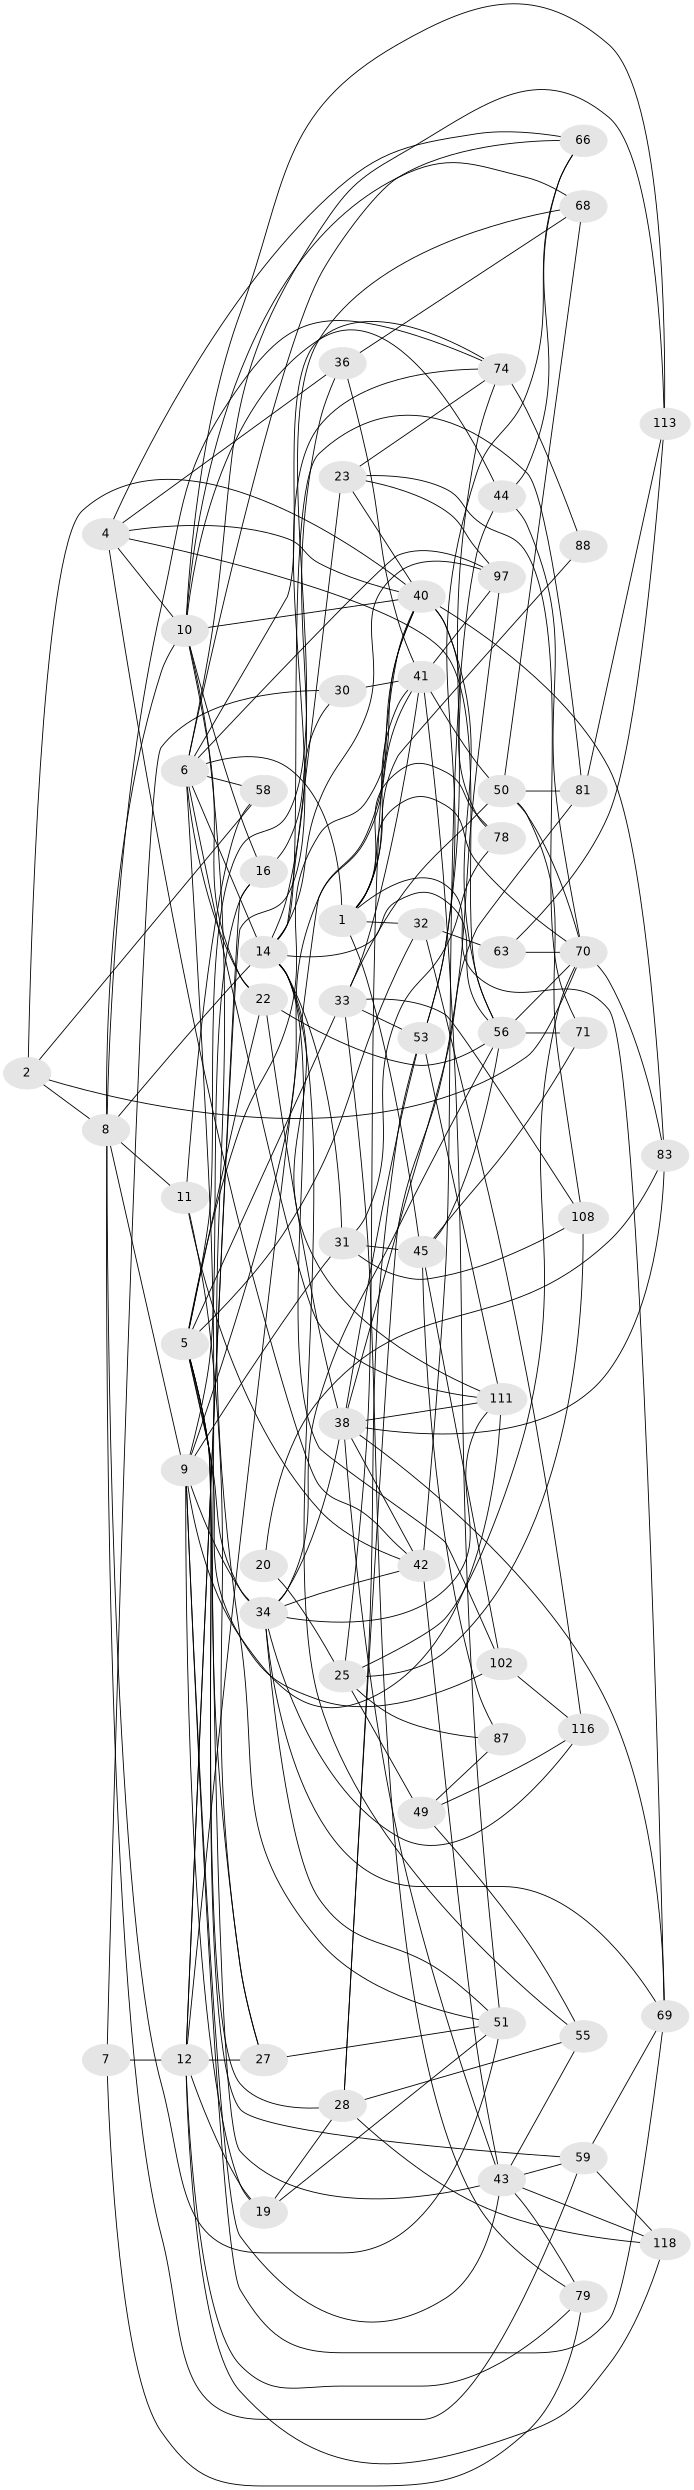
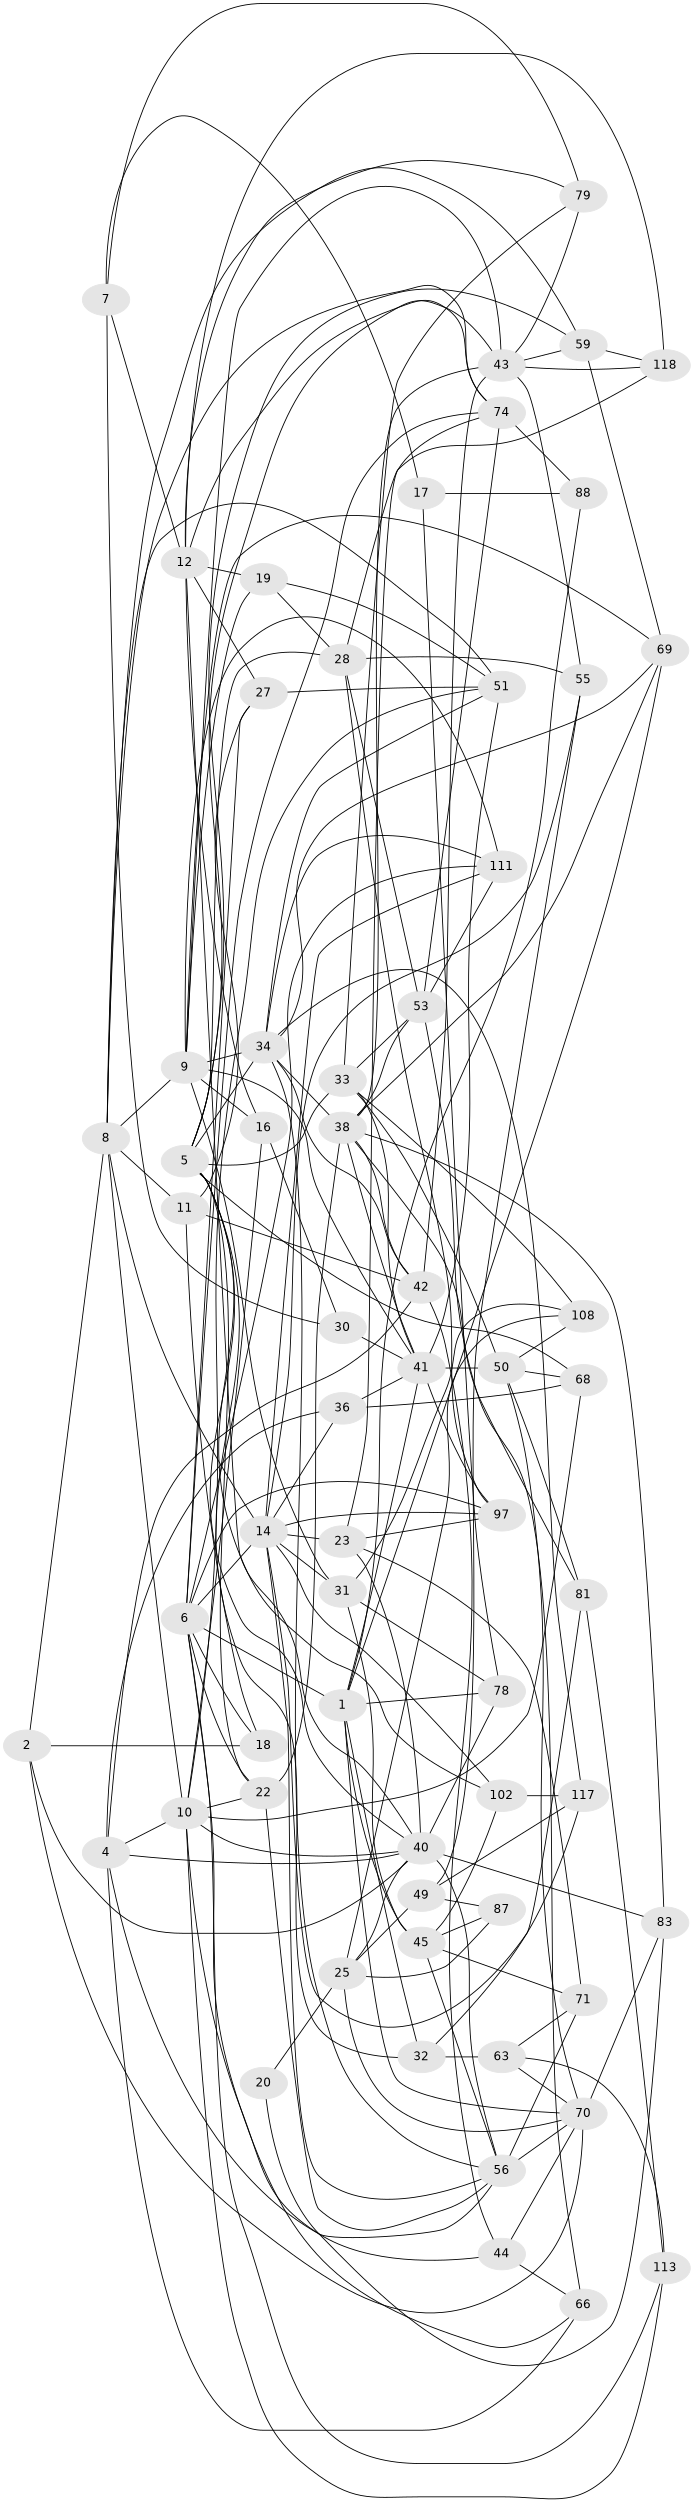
node "17": added
node "58": label "58" -> "18"
edge "111" -- "38": now "41" -- "38"
node "116": label "116" -> "117"
edge "71" -- "63": added
